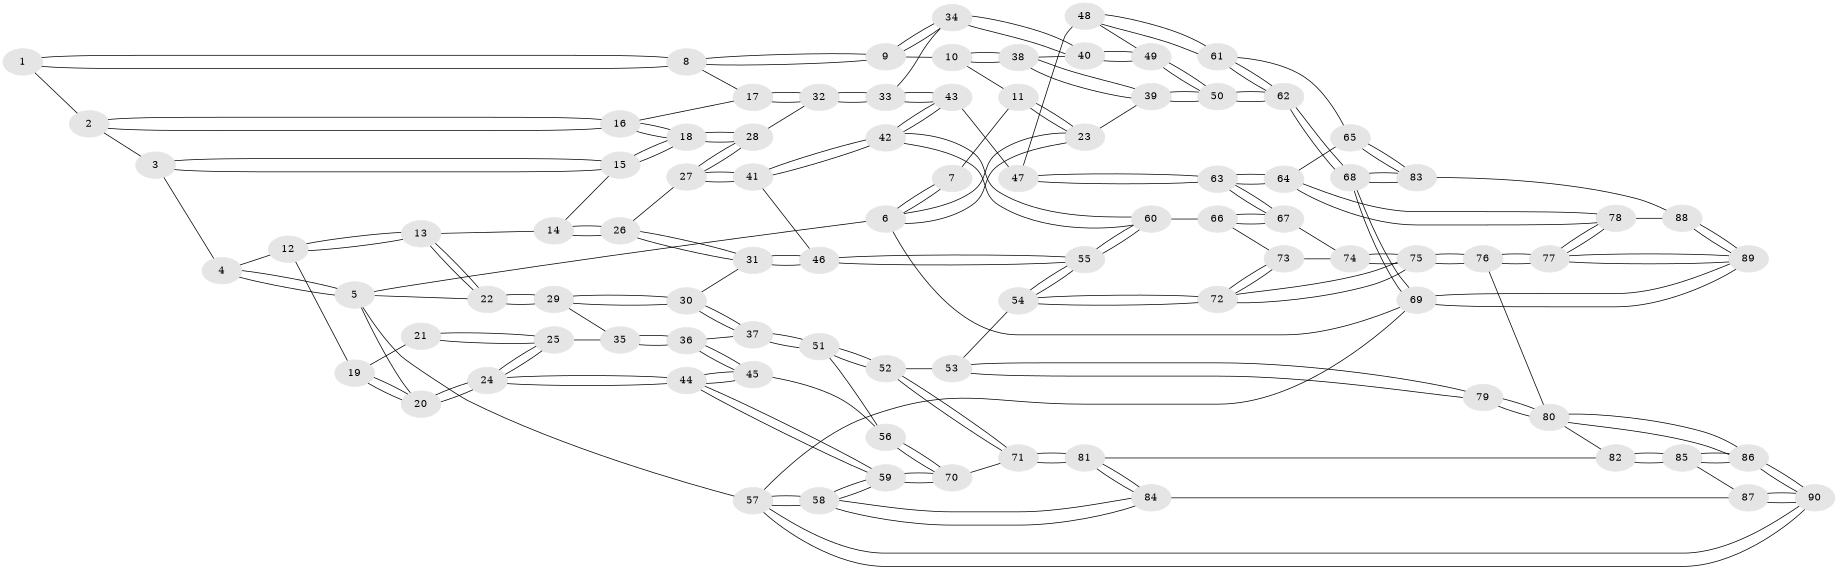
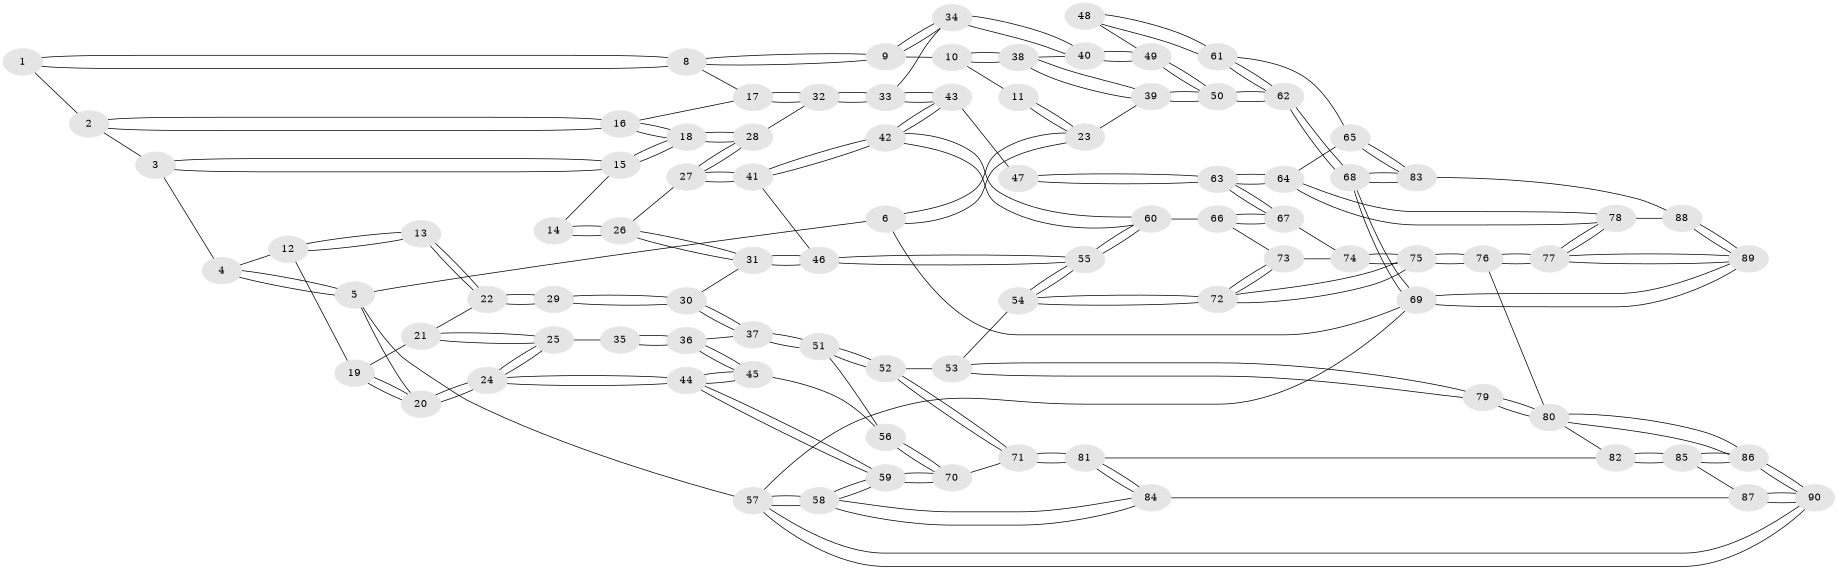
edge "48" -- "47": removed
node "7": removed
edge "14" -- "13": removed
edge "5" -- "22": now "21" -- "22"
edge "29" -- "35": removed
